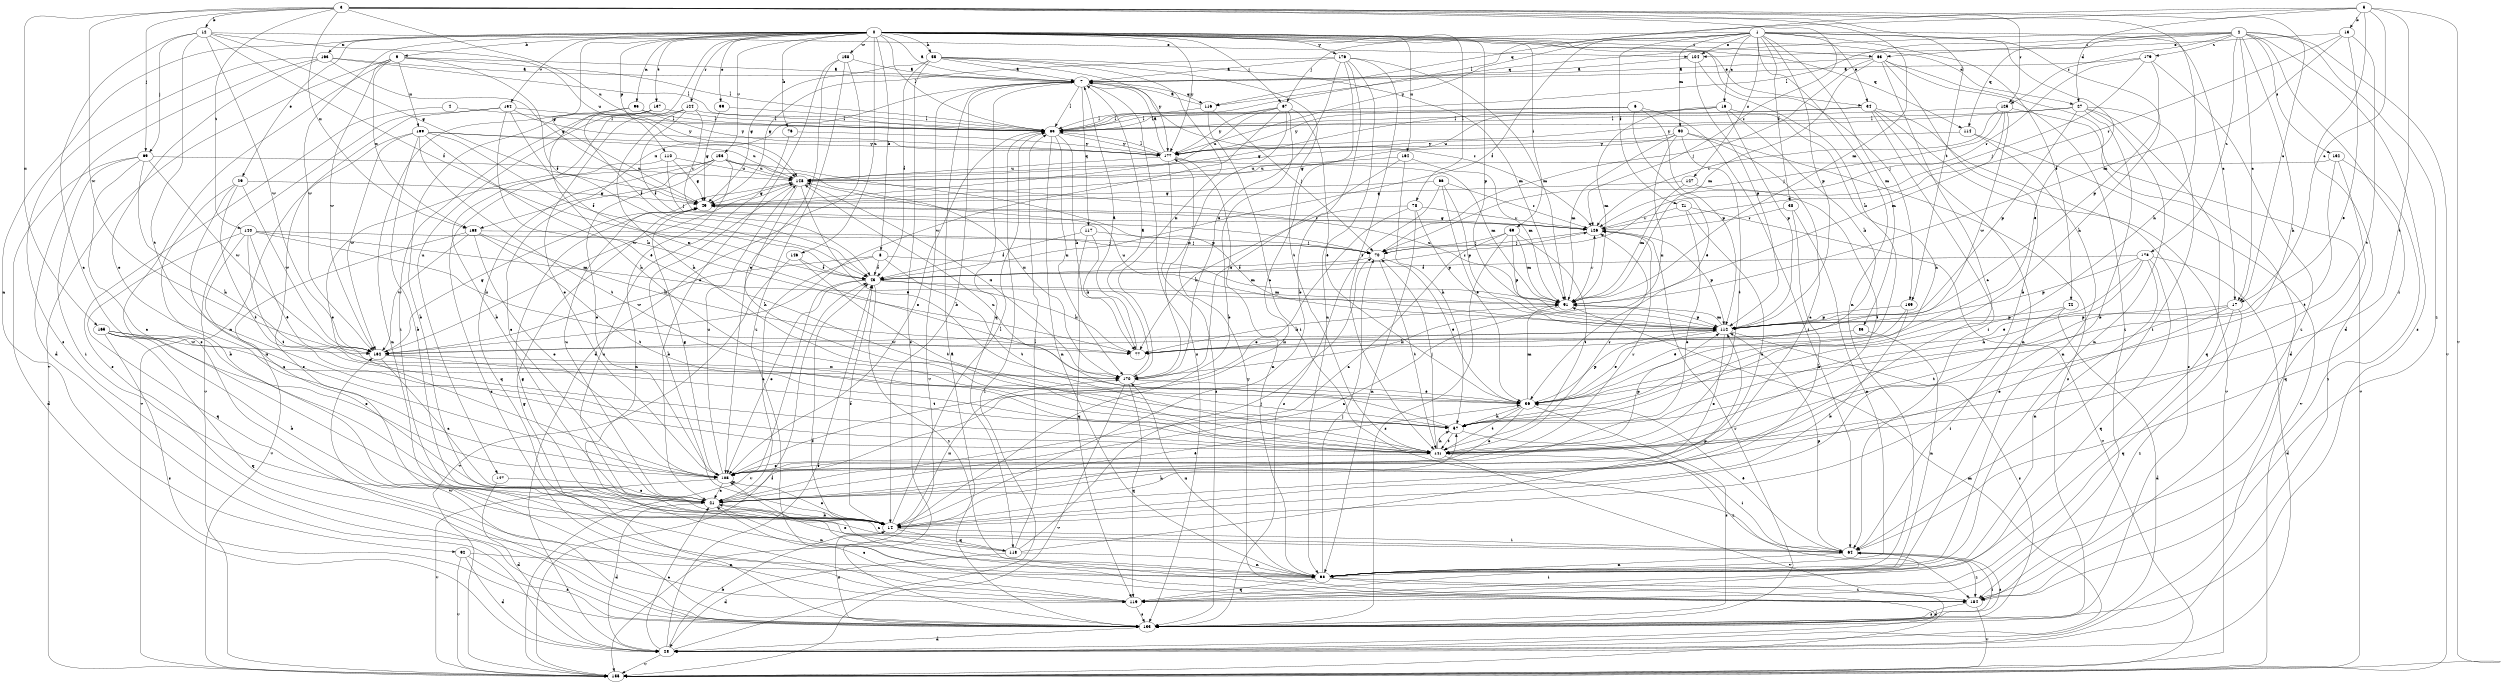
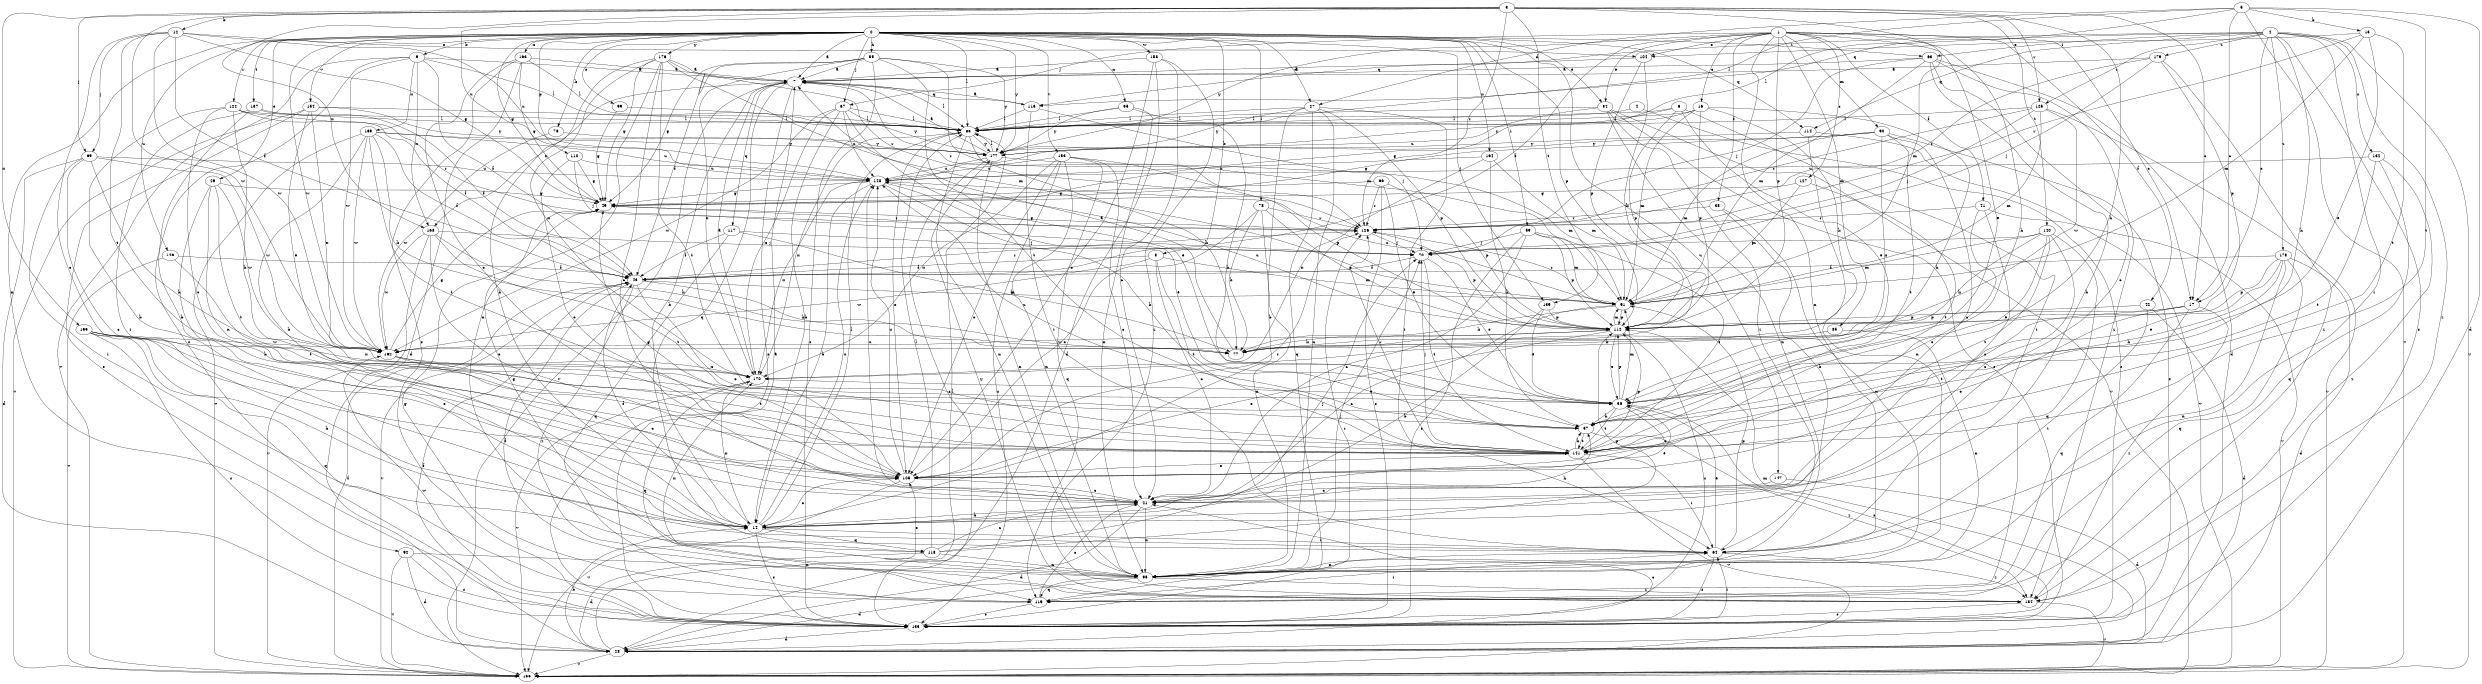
edge "176" -> "126": added, label "r"
